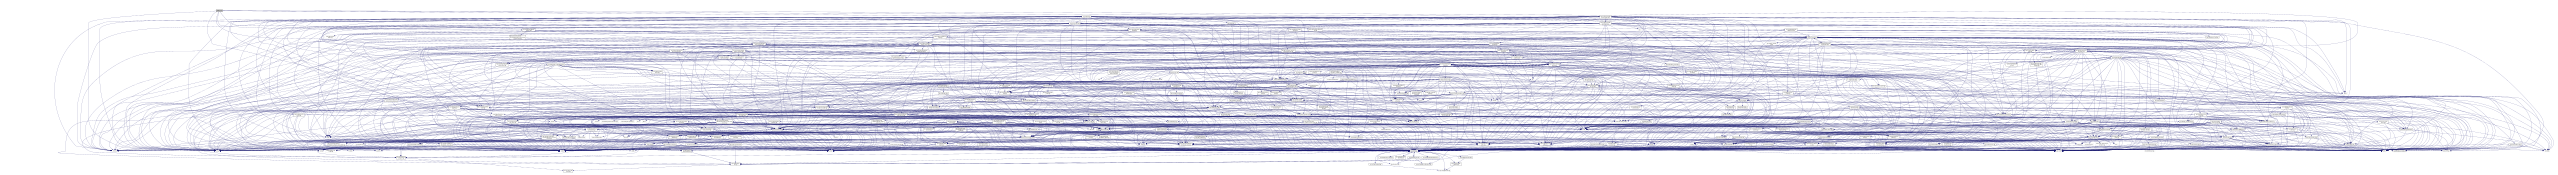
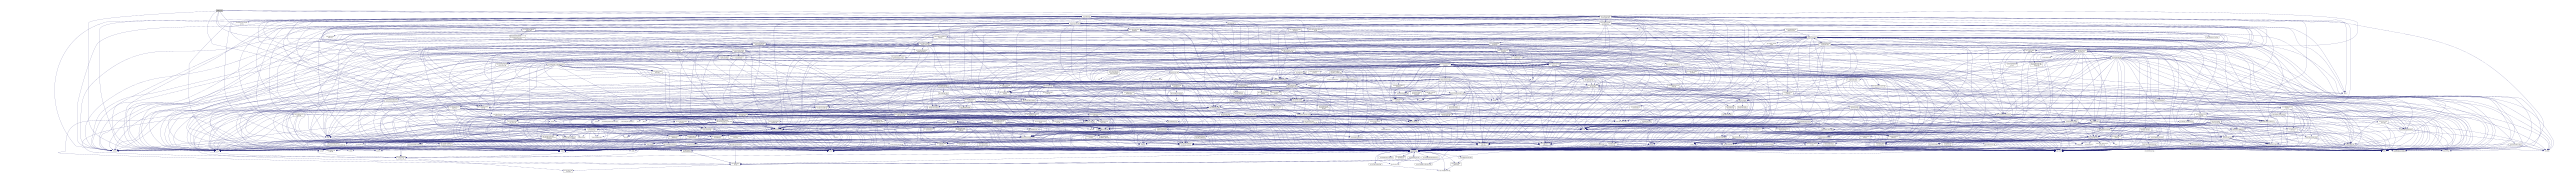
node "boost/smart_ptr/scoped _ptr.hpp": added
